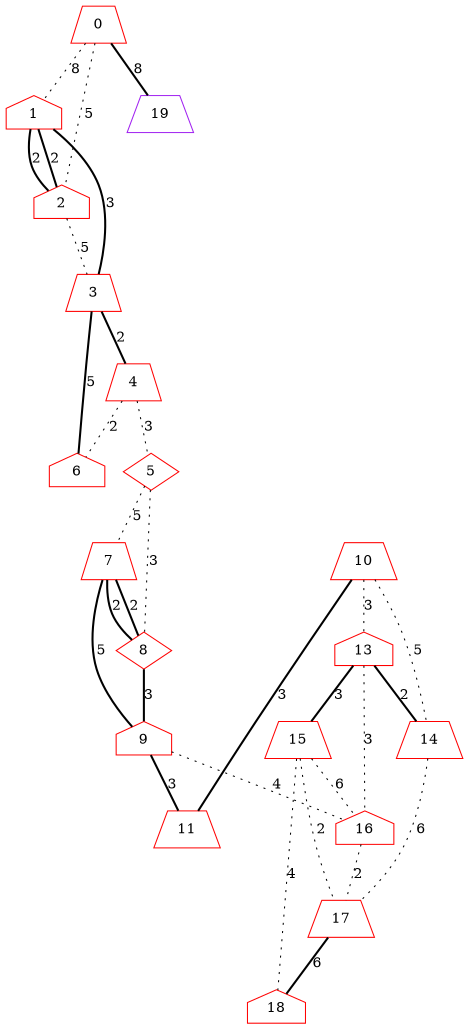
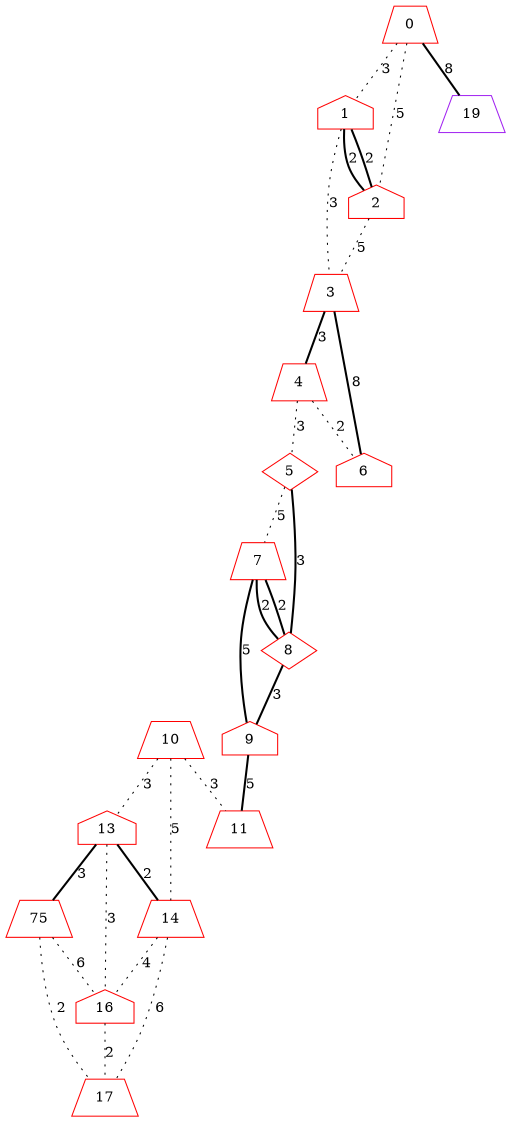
edge "0" -- "1": label "8" -> "3"
edge "1" -- "3": style bold -> dotted
edge "3" -- "4": label "2" -> "3"
edge "3" -- "6": label "5" -> "8"
edge "5" -- "8": style dotted -> bold
edge "10" -- "11": style bold -> dotted
node "15": label "15" -> "75"
edge "9" -- "11": label "3" -> "5"
edge "9" -- "16": now "14" -- "16"
node "18": removed
